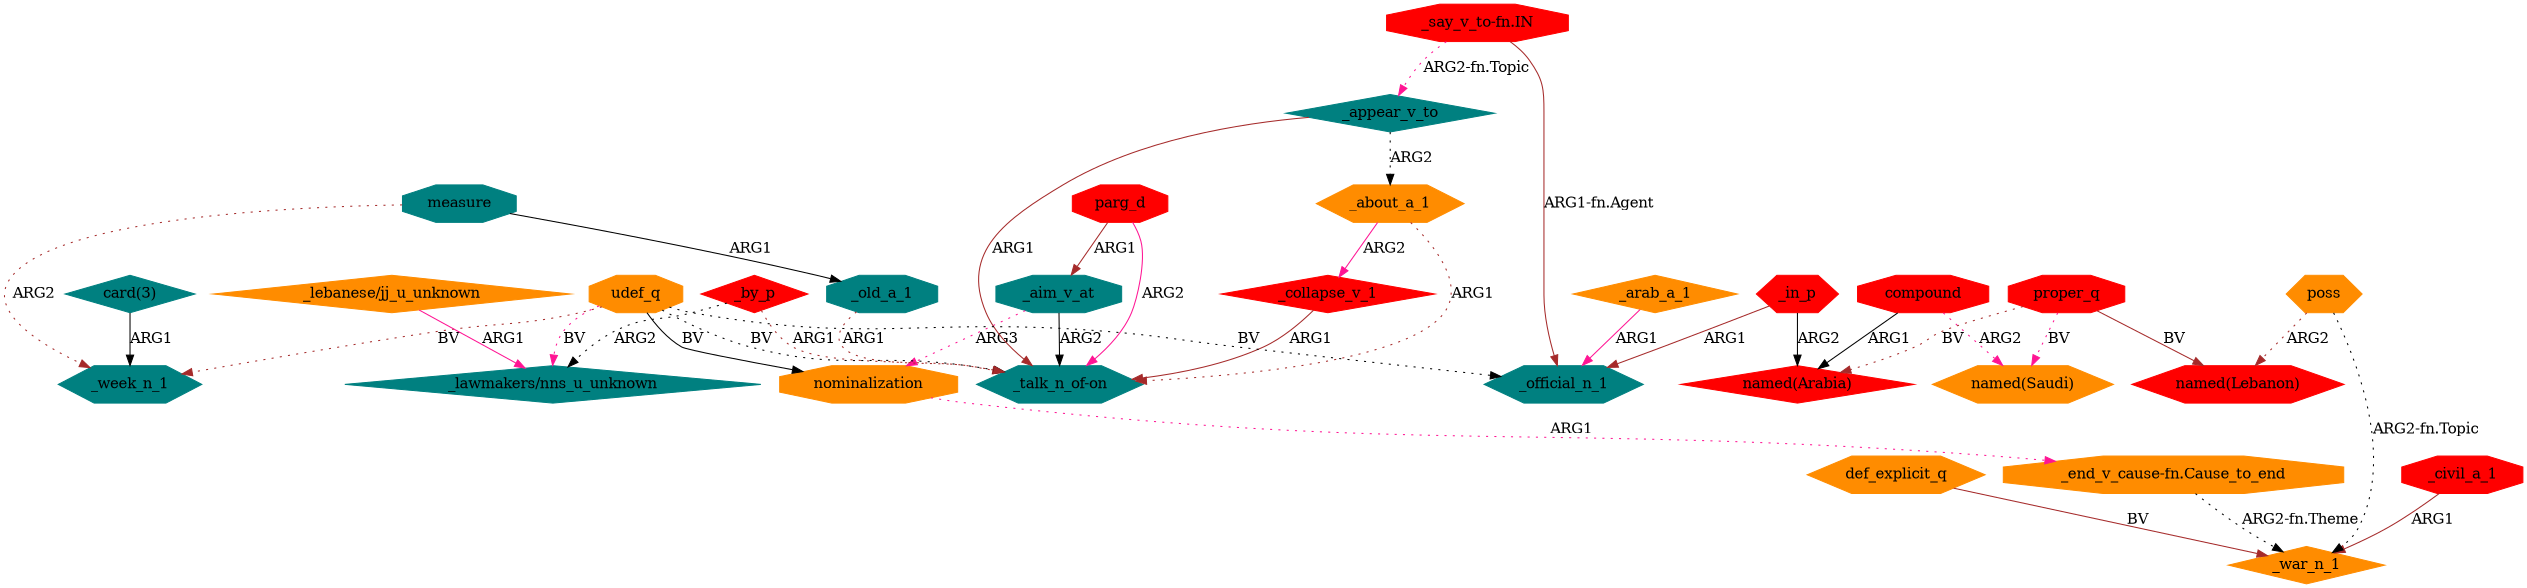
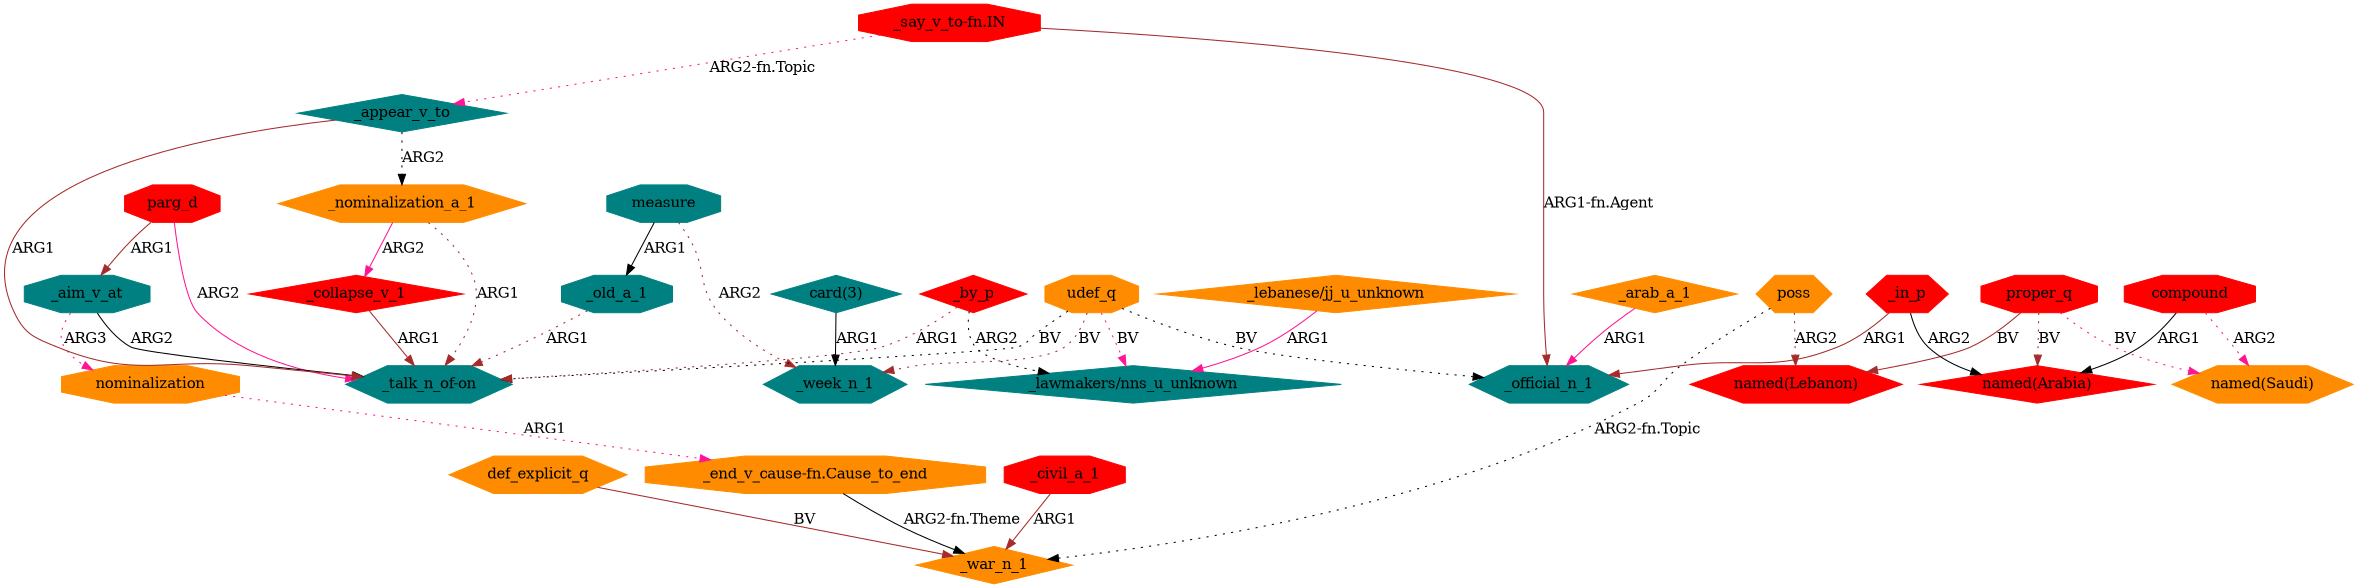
node "_about_a_1": label "_about_a_1" -> "_nominalization_a_1"
edge "udef_q" -> "nominalization": removed, label "BV"
edge "_end_v_cause-fn.Cause_to_end" -> "_war_n_1": style dotted -> solid
